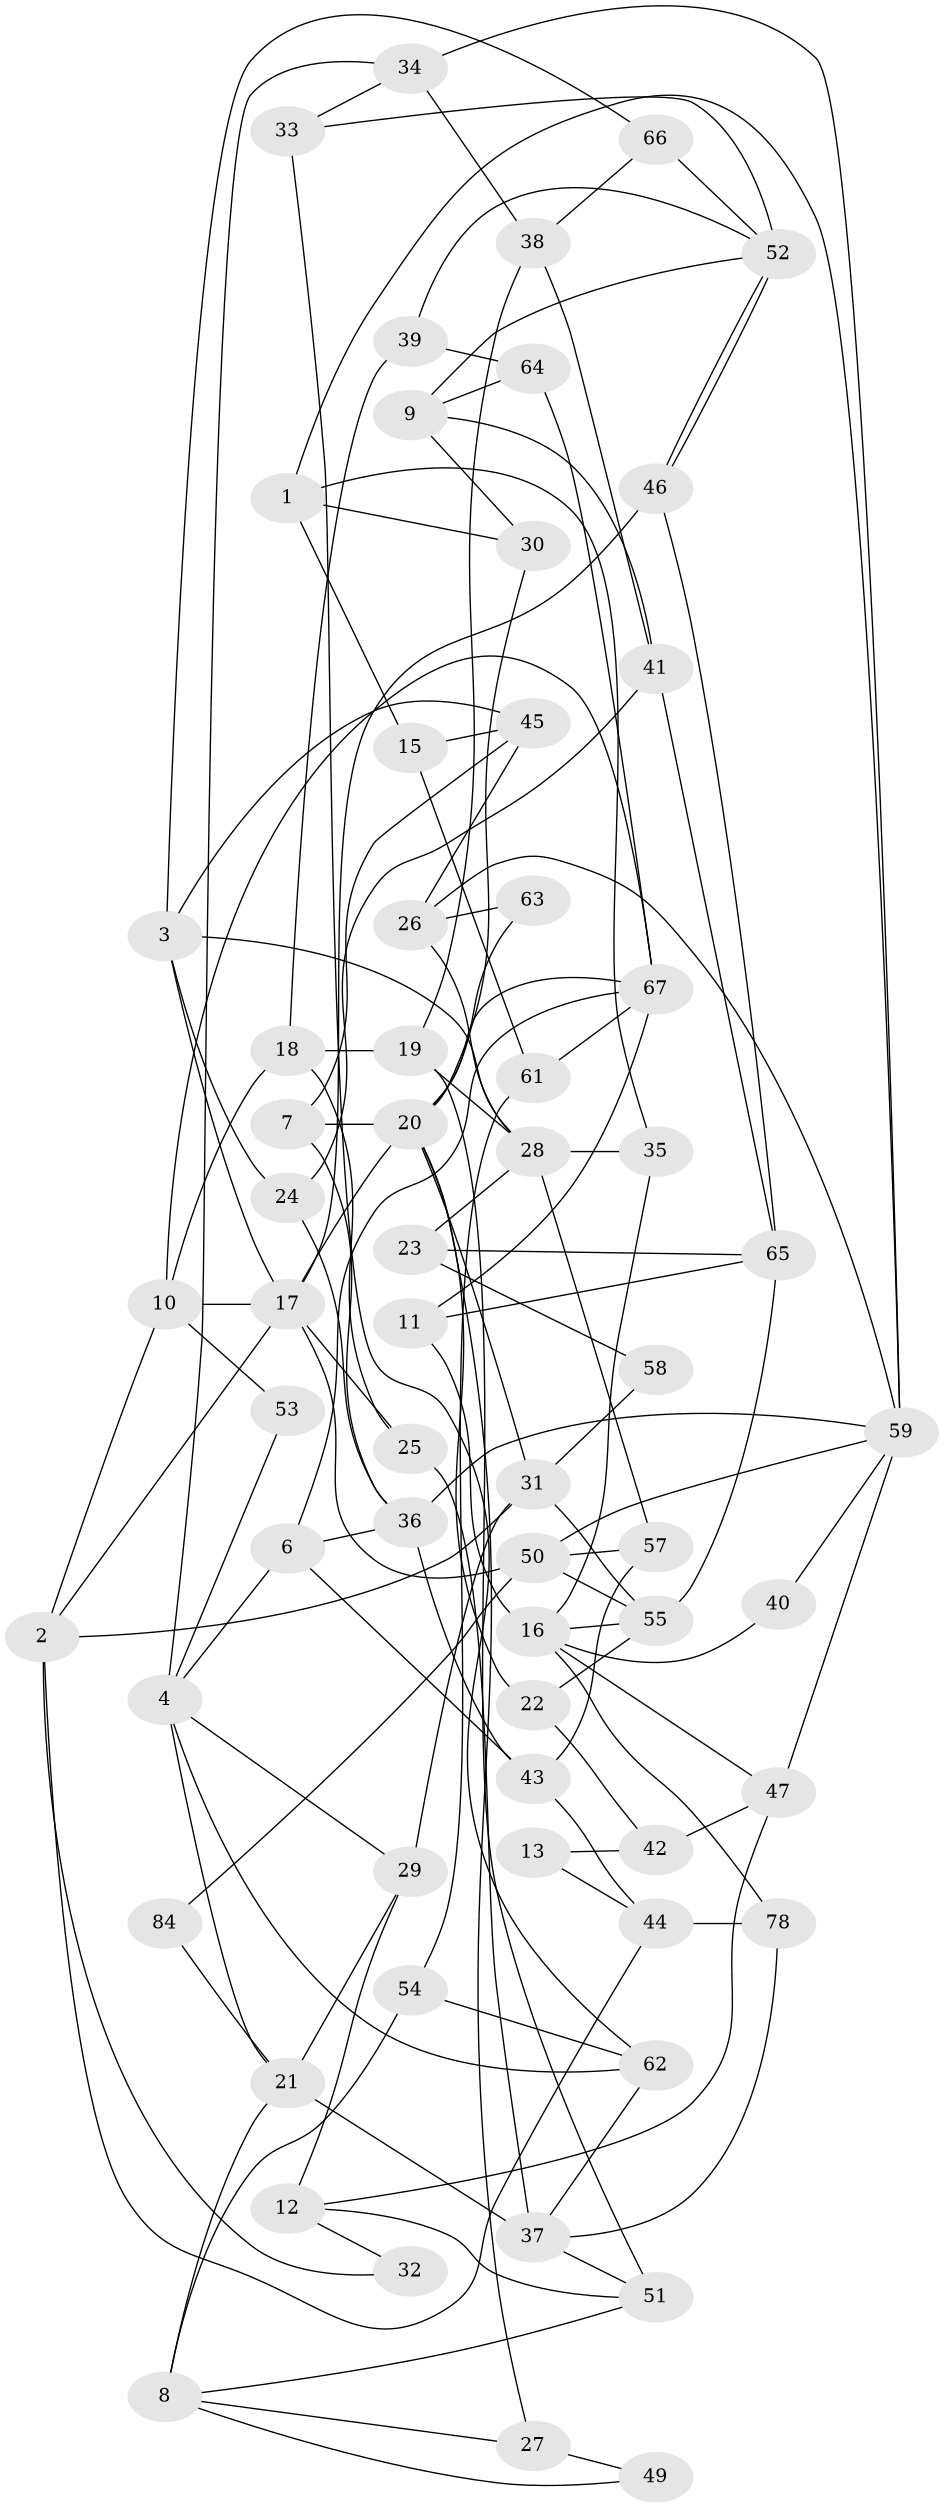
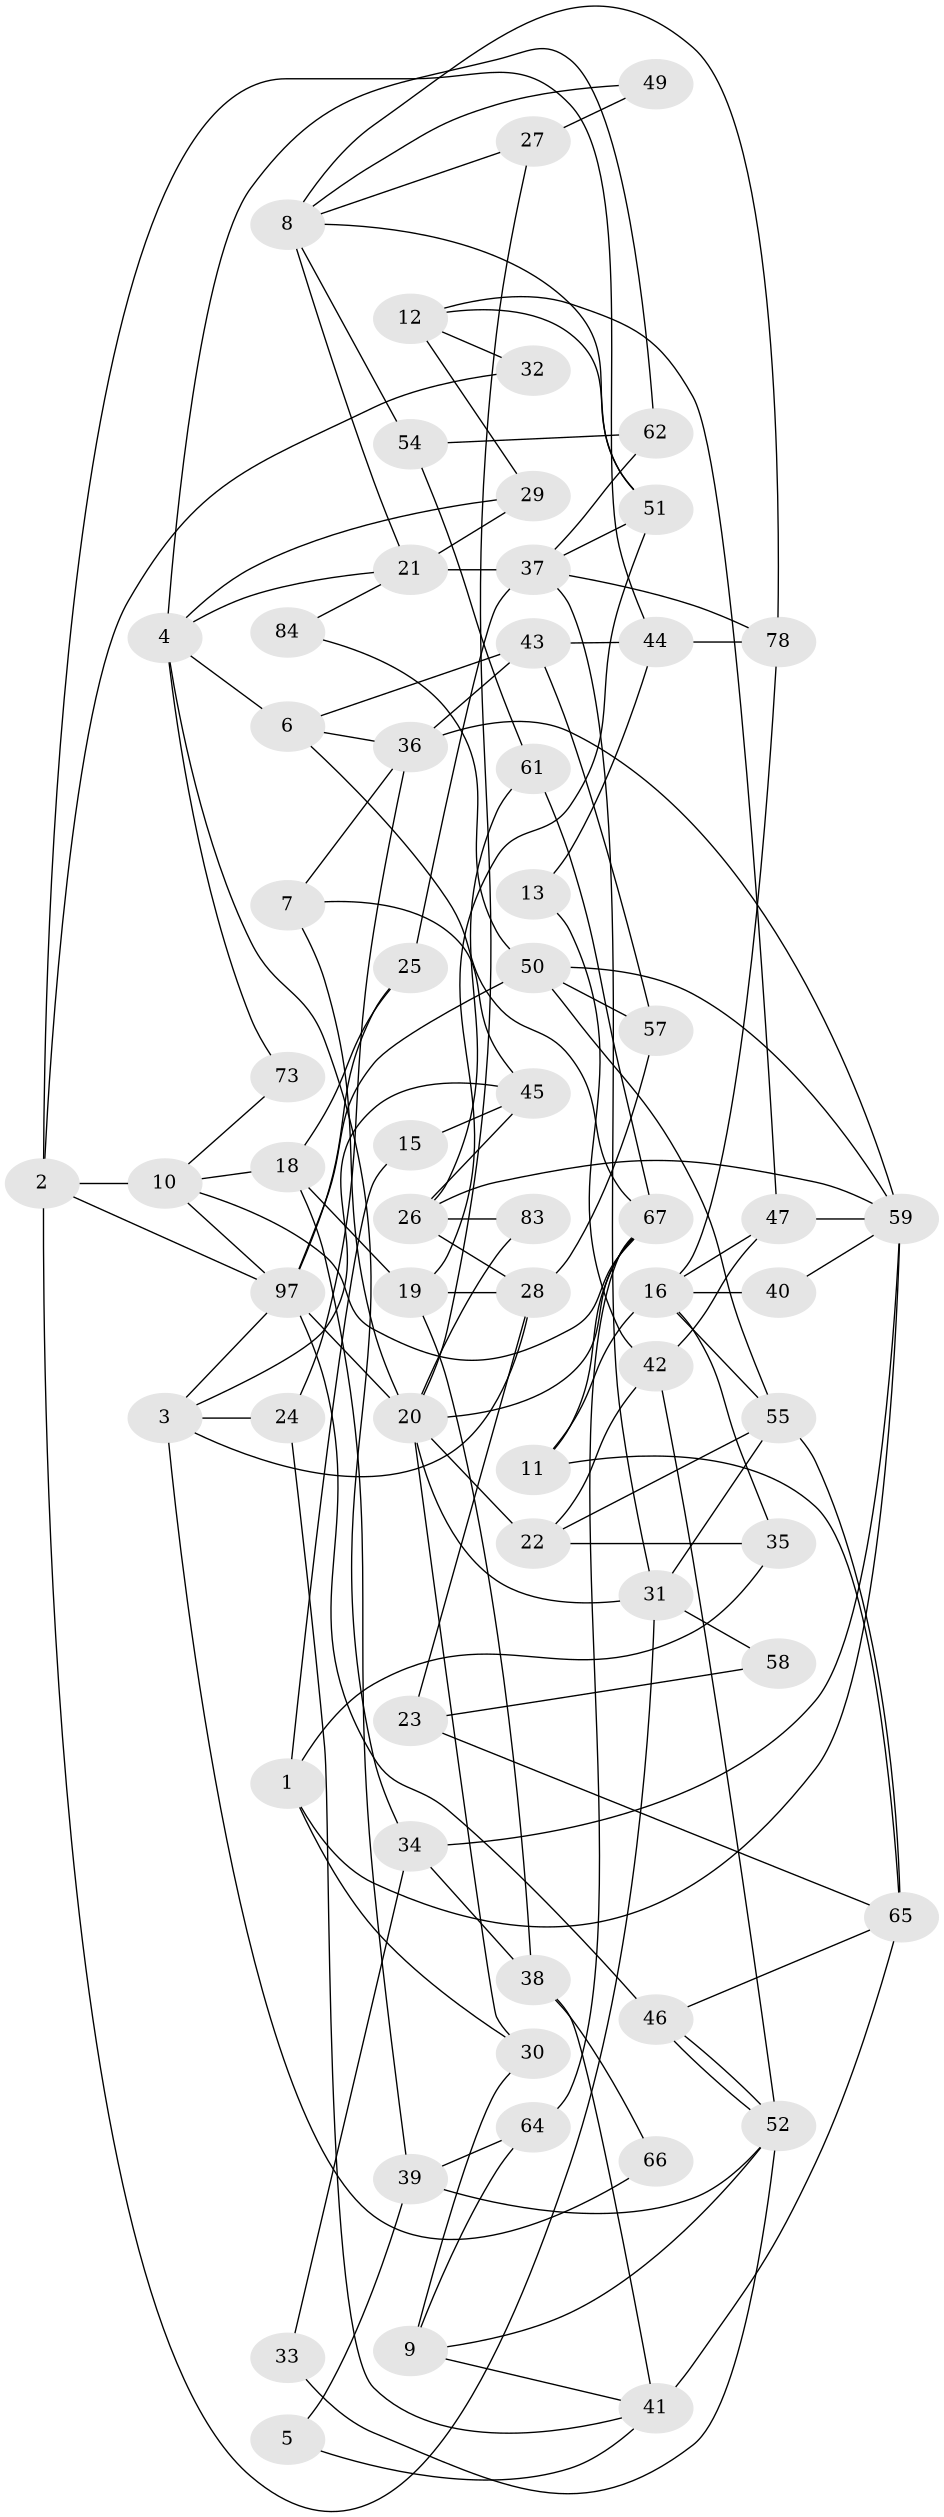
edge "8" -- "78": added
edge "66" -- "52": now "42" -- "52"
node "63": label "63" -> "83"
edge "15" -- "61": now "26" -- "61"
edge "28" -- "35": now "22" -- "35"
node "17": label "17" -> "97"
edge "33" -- "62": removed
node "53": label "53" -> "73"
edge "31" -- "29": now "31" -- "37"
node "5": added
